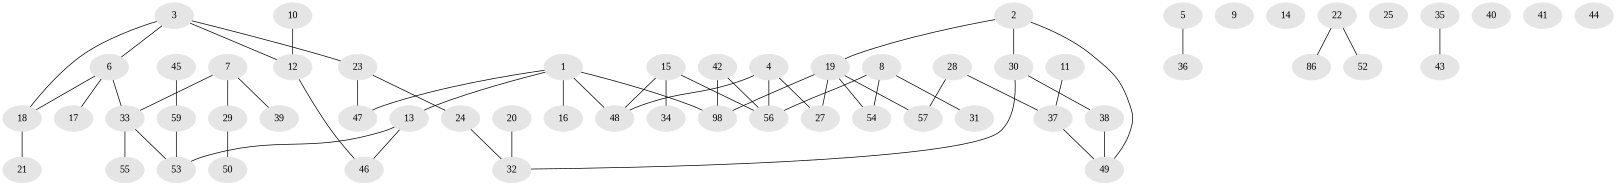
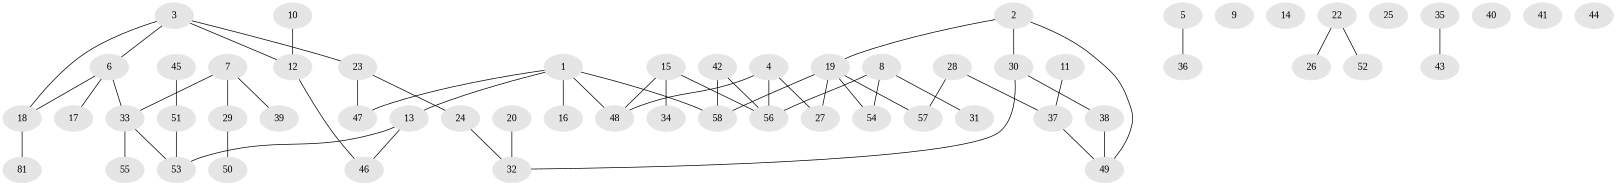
node "86": label "86" -> "26"
node "59": label "59" -> "51"
node "98": label "98" -> "58"
node "21": label "21" -> "81"
